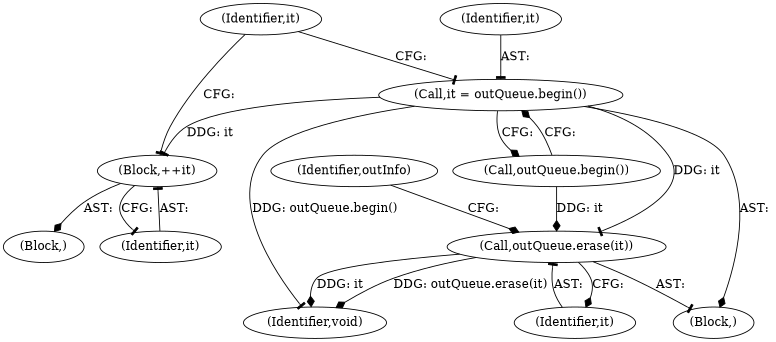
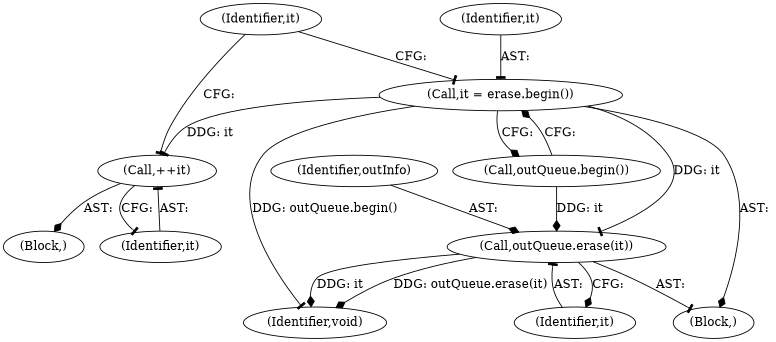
node "(Call,it = outQueue.begin())": label "(Call,it = outQueue.begin())" -> "(Call,it = erase.begin())"
node "(Block,++it)": label "(Block,++it)" -> "(Call,++it)"
edge "(Identifier,outInfo)" -> "(Call,outQueue.erase(it))": label "CFG: " -> "AST: "
